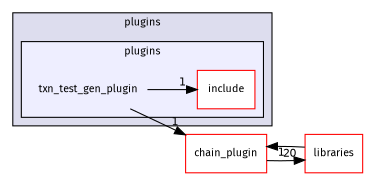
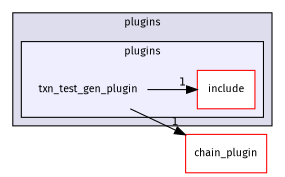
node "libraries": removed
